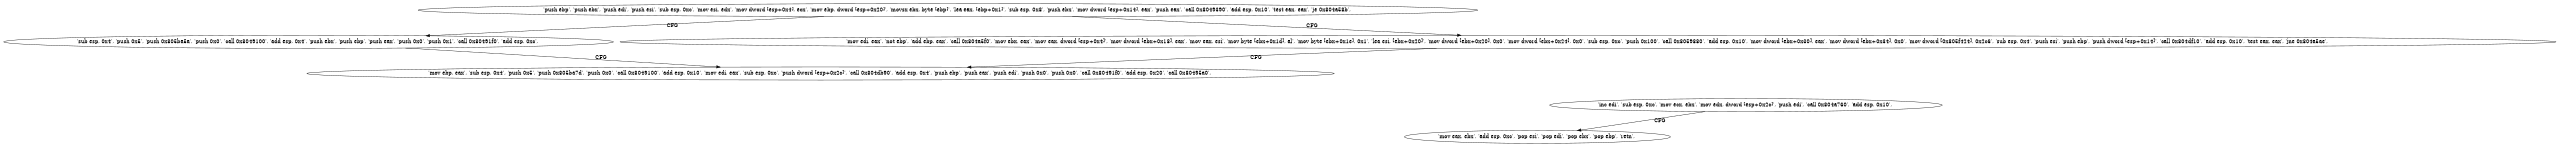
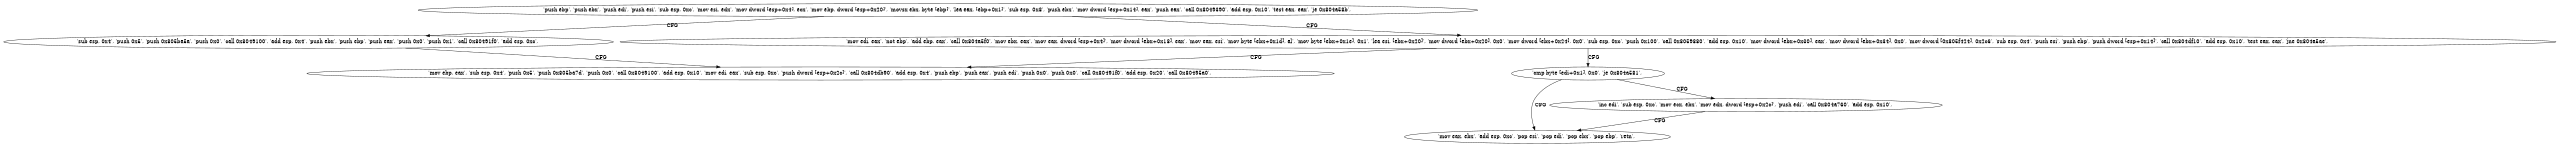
node "'cmp byte [edi+0x1], 0x0', 'je 0x804a581',": added
